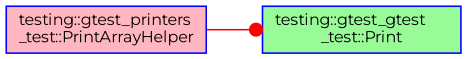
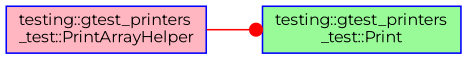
node "testing::gtest_gtest _test::Print": label "testing::gtest_gtest _test::Print" -> "testing::gtest_printers _test::Print"
